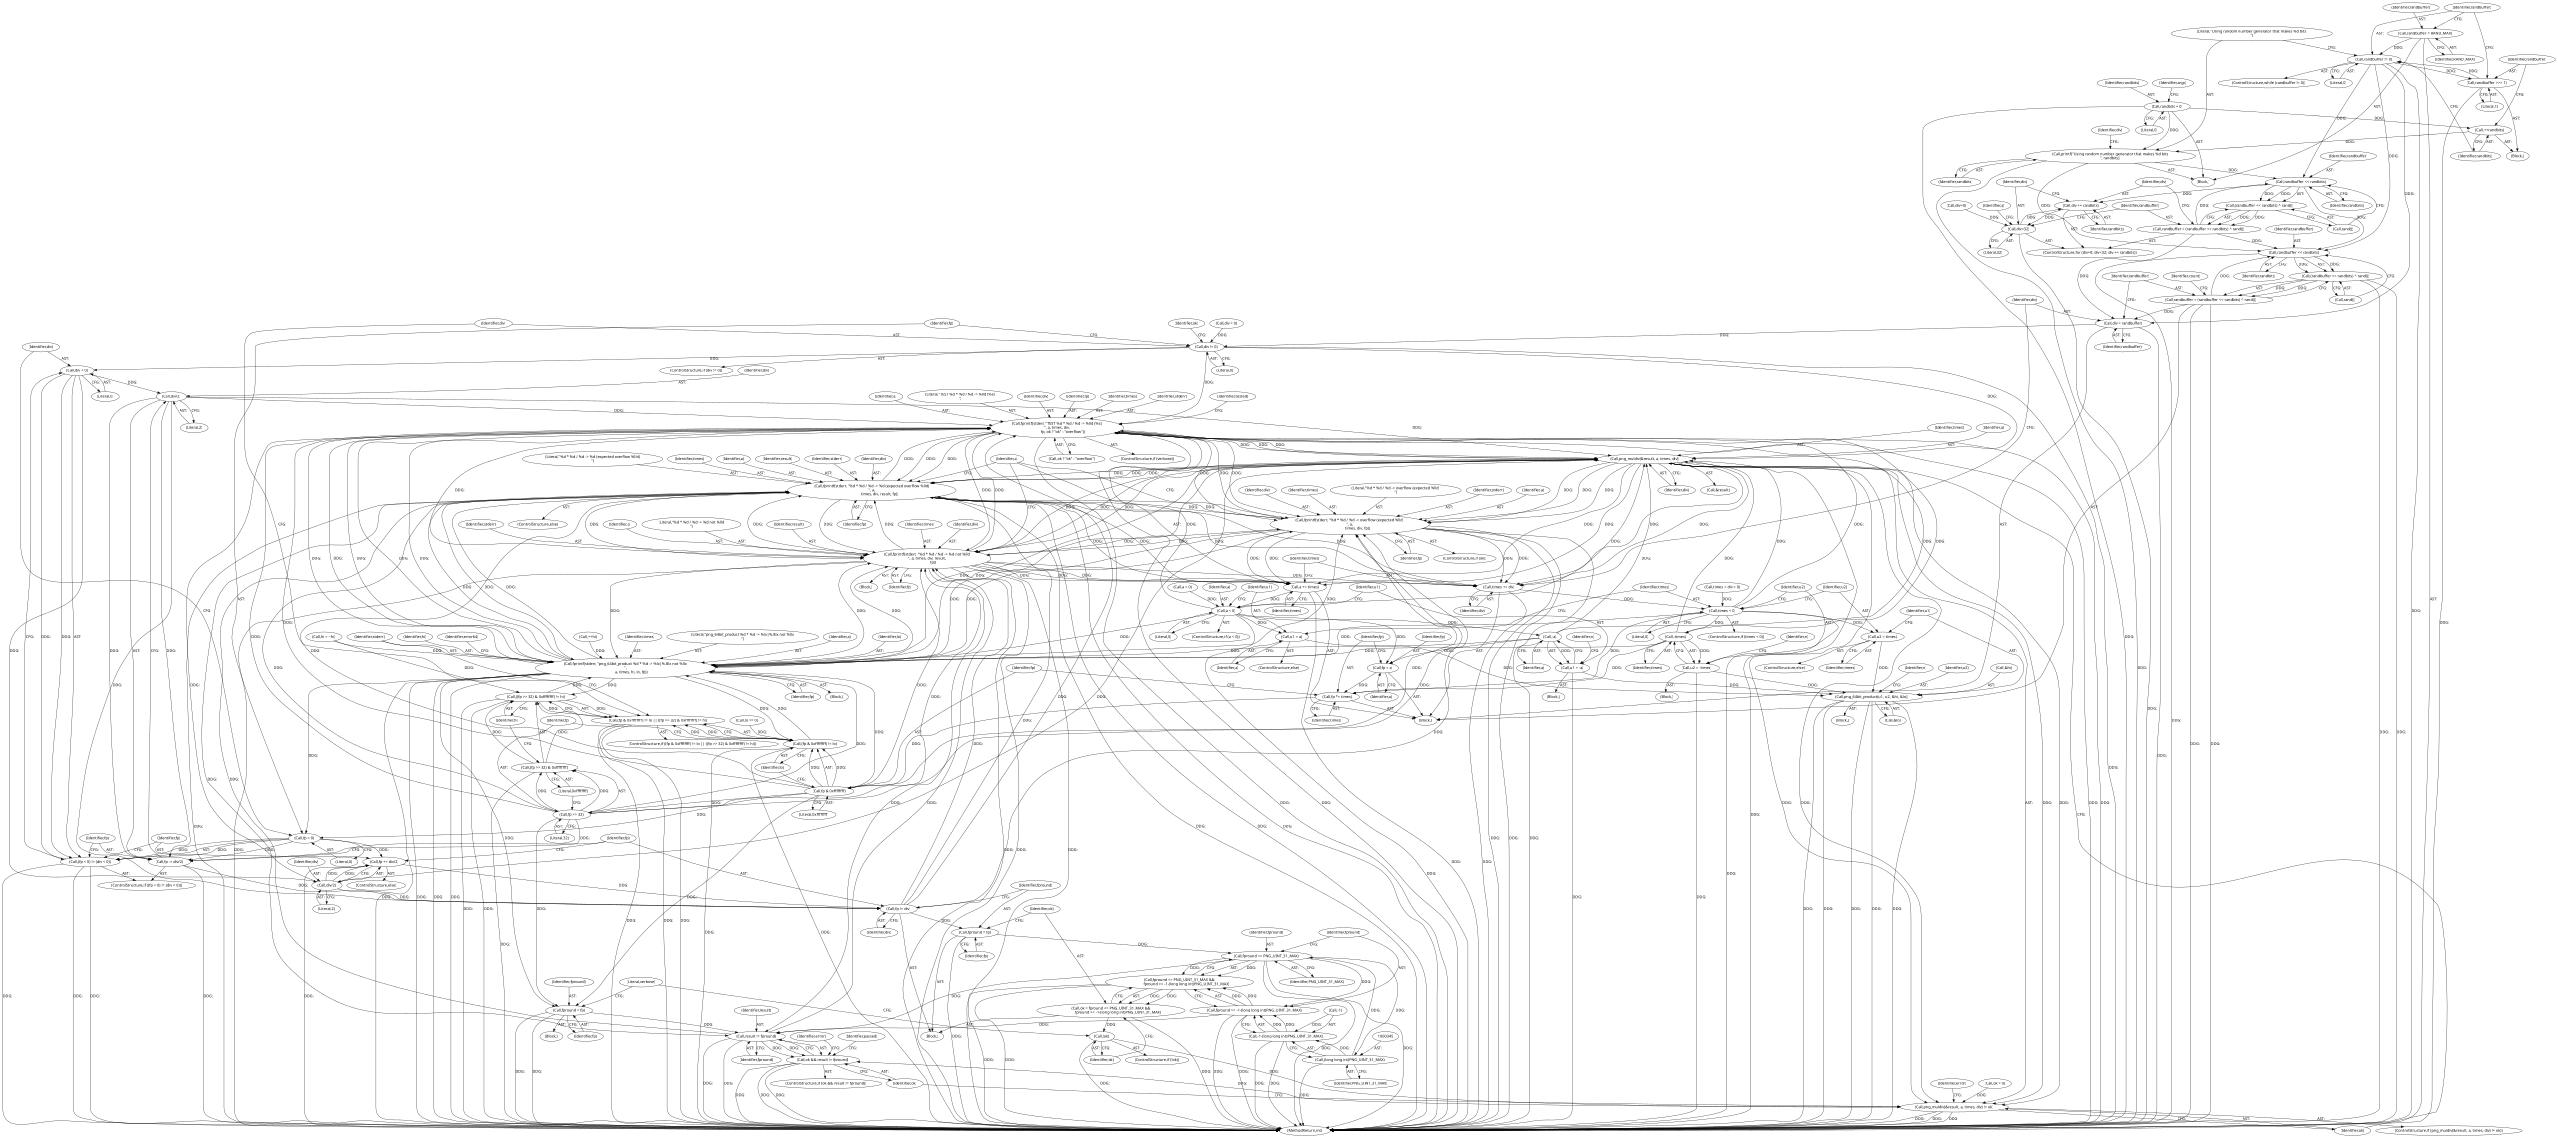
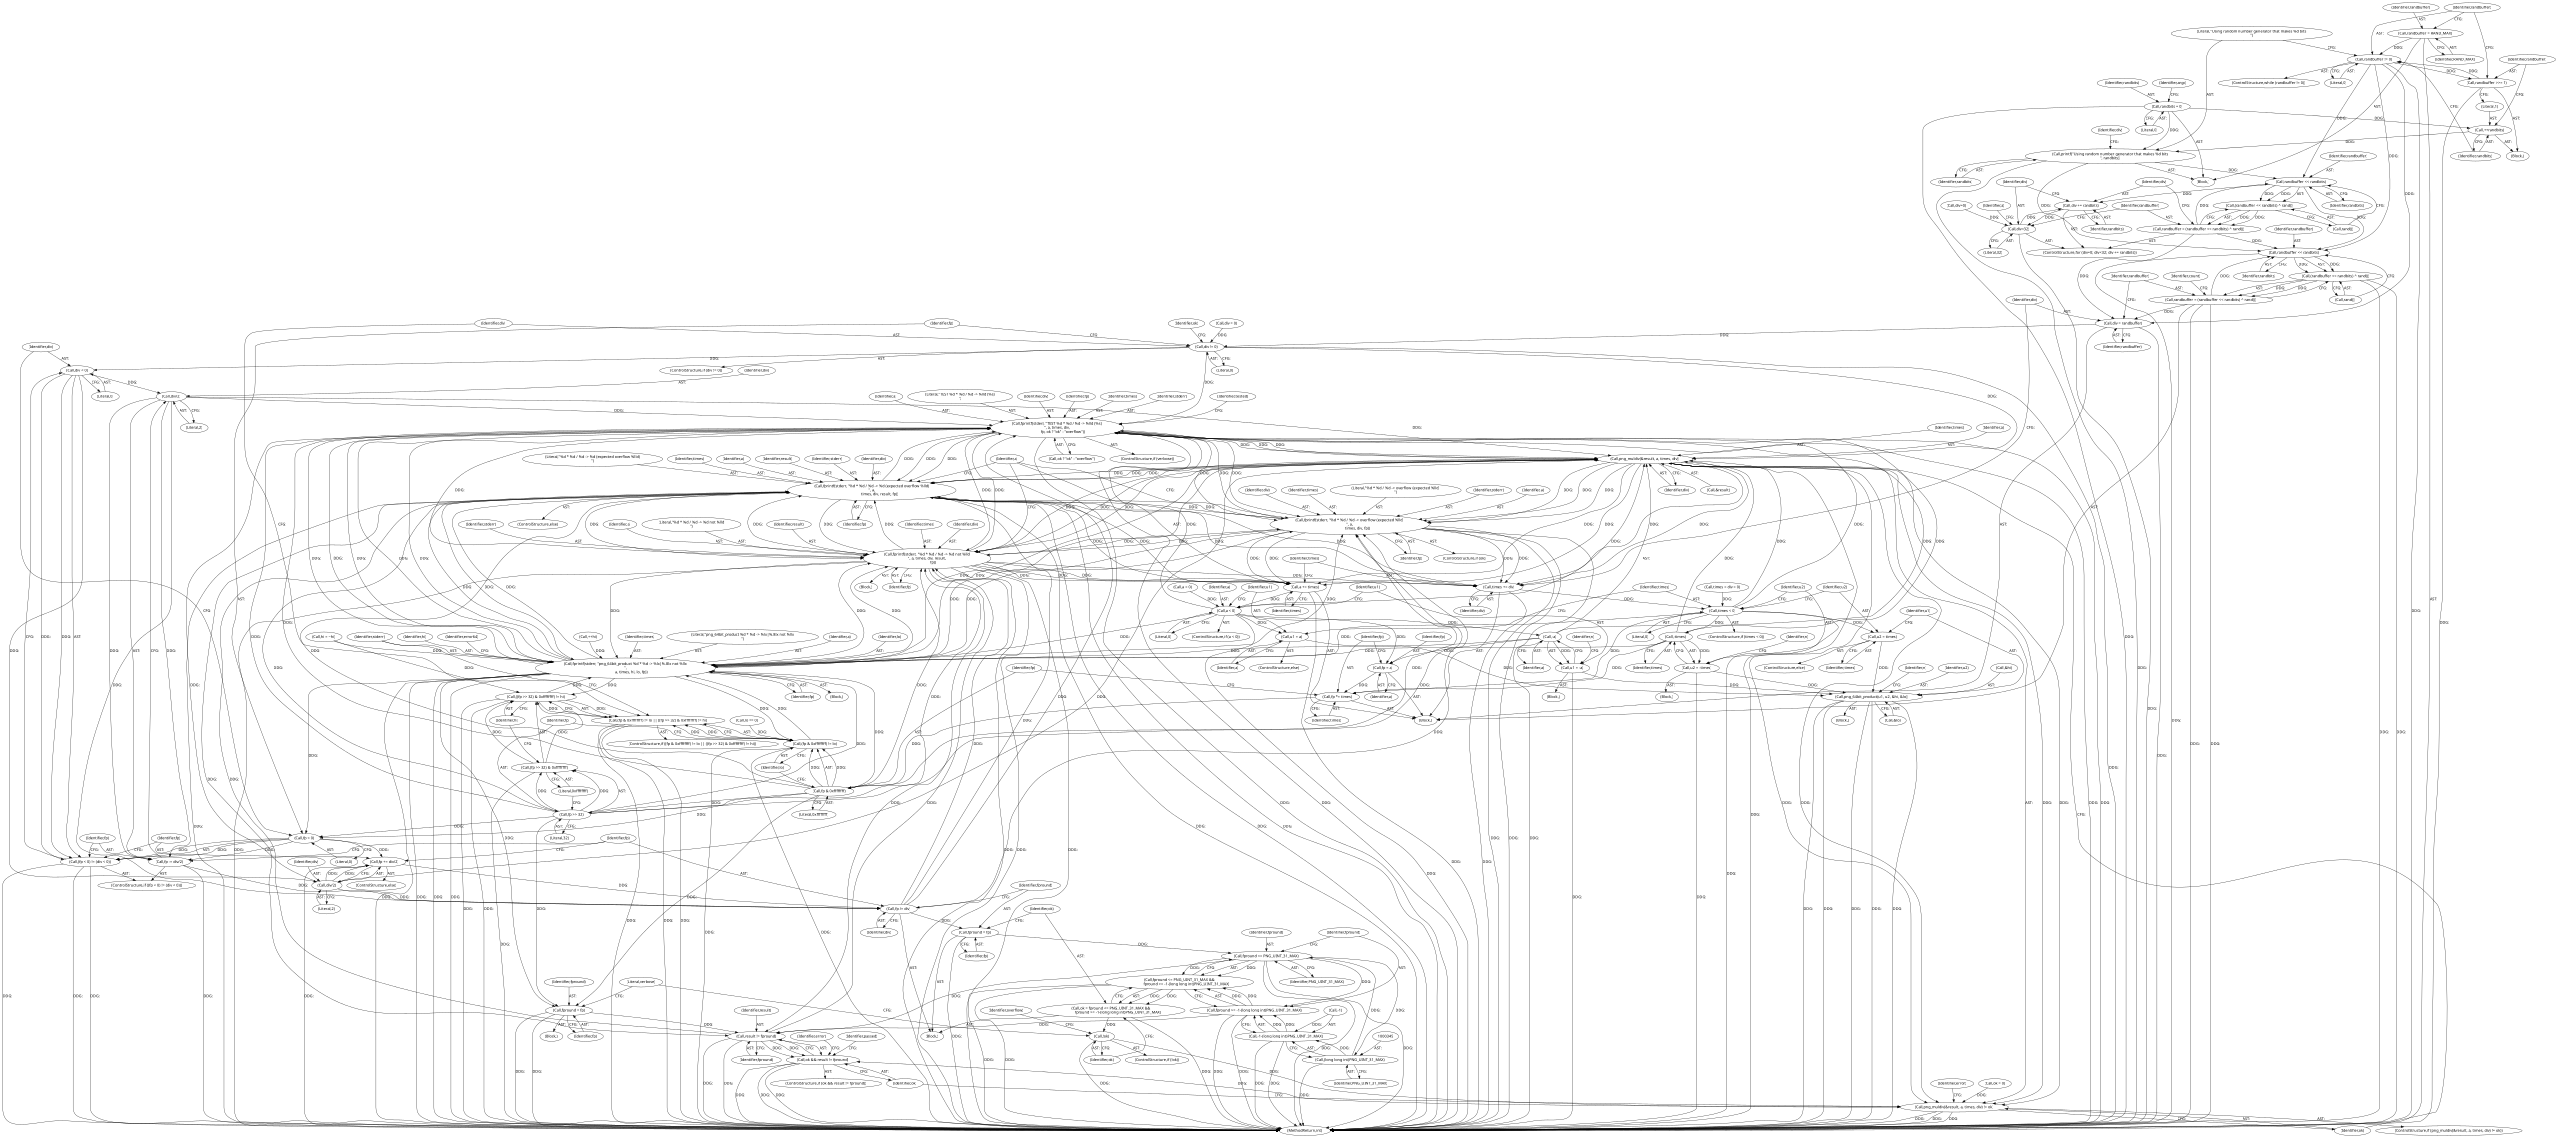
edge "(Literal,1)" -> "(Call,randbuffer >>= 1)": now "(Literal,1)" -> "(Call,++randbits)"
edge "(Call,png_muldiv(&result, a, times, div))" -> "(Call,&result)": reversed
edge "(Call,-a)" -> "(Call,png_muldiv(&result, a, times, div))": label "DDG: " -> "AST: "
edge "(Call,fp >> 32)" -> "(Call,fp -= div/2)": now "(Call,fp >> 32)" -> "(Call,fp < 0)"
node "(Identifier,overflow)": added
